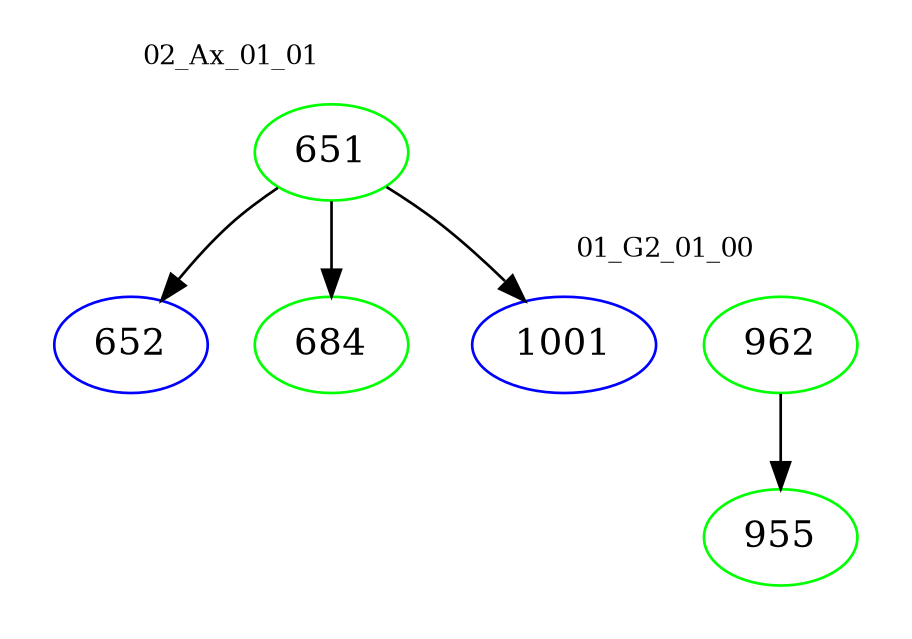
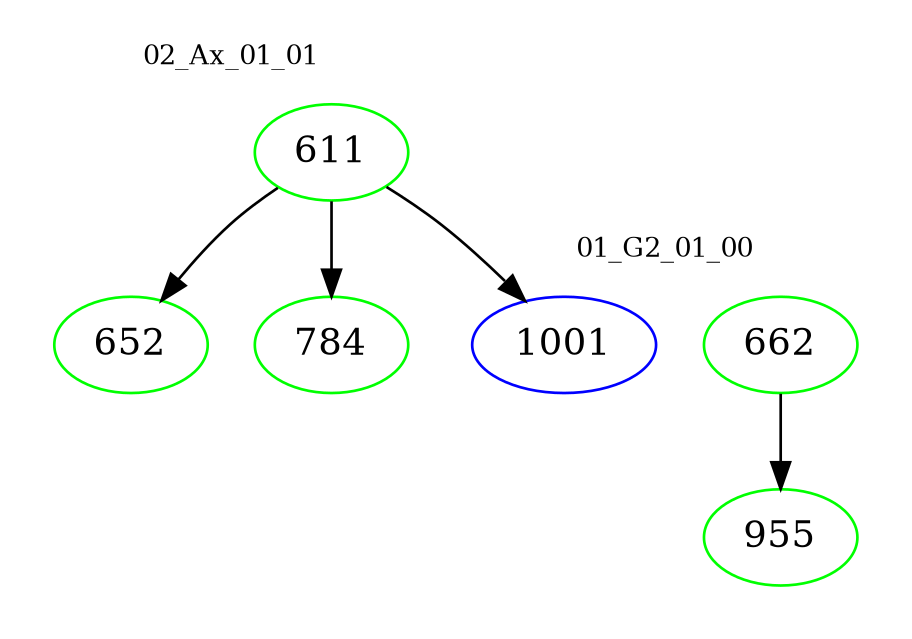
node "651": label "651" -> "611"
node "652": color blue -> green
node "684": label "684" -> "784"
node "962": label "962" -> "662"
